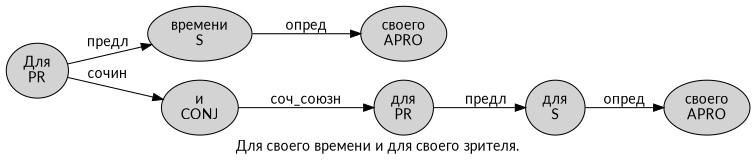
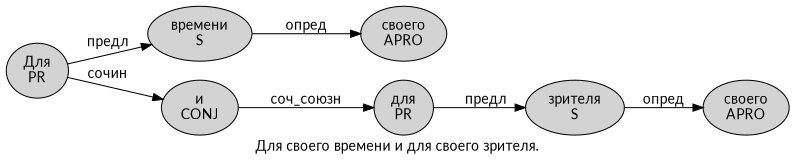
node "для S": label "для S" -> "зрителя S"
